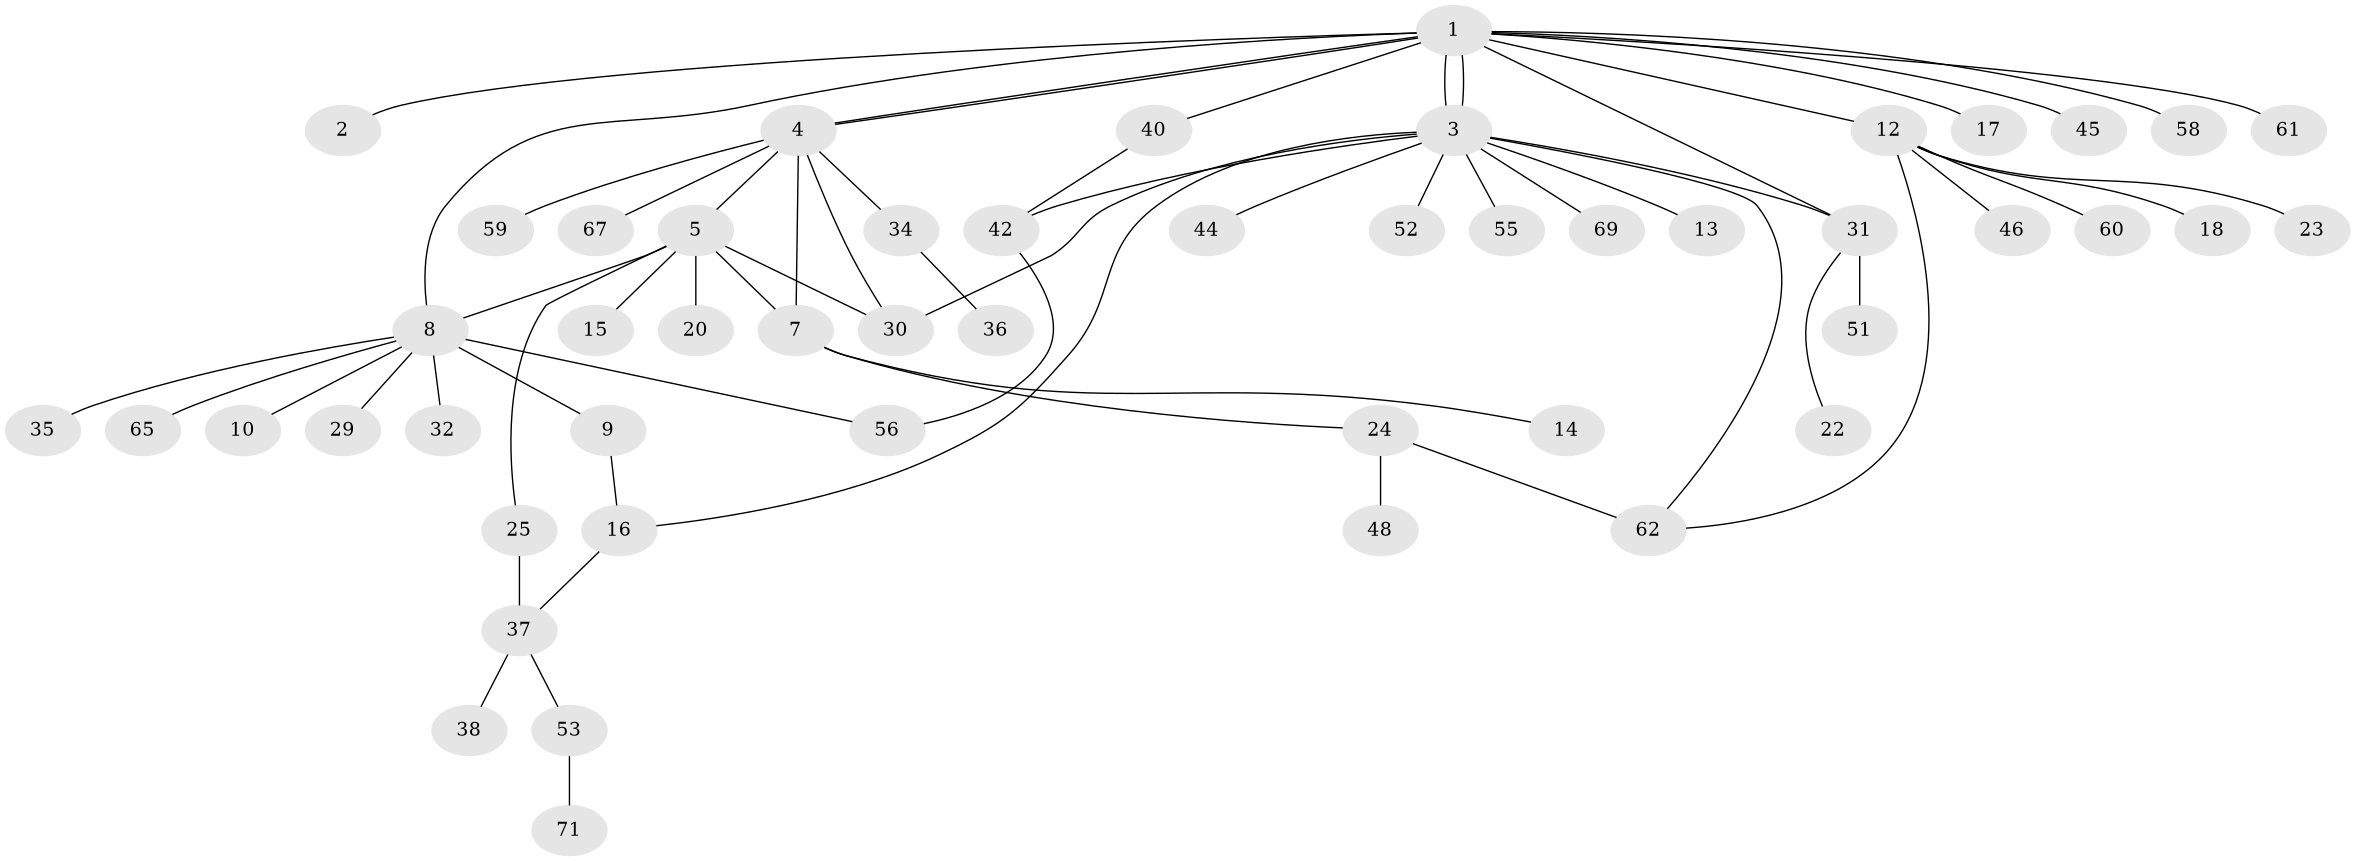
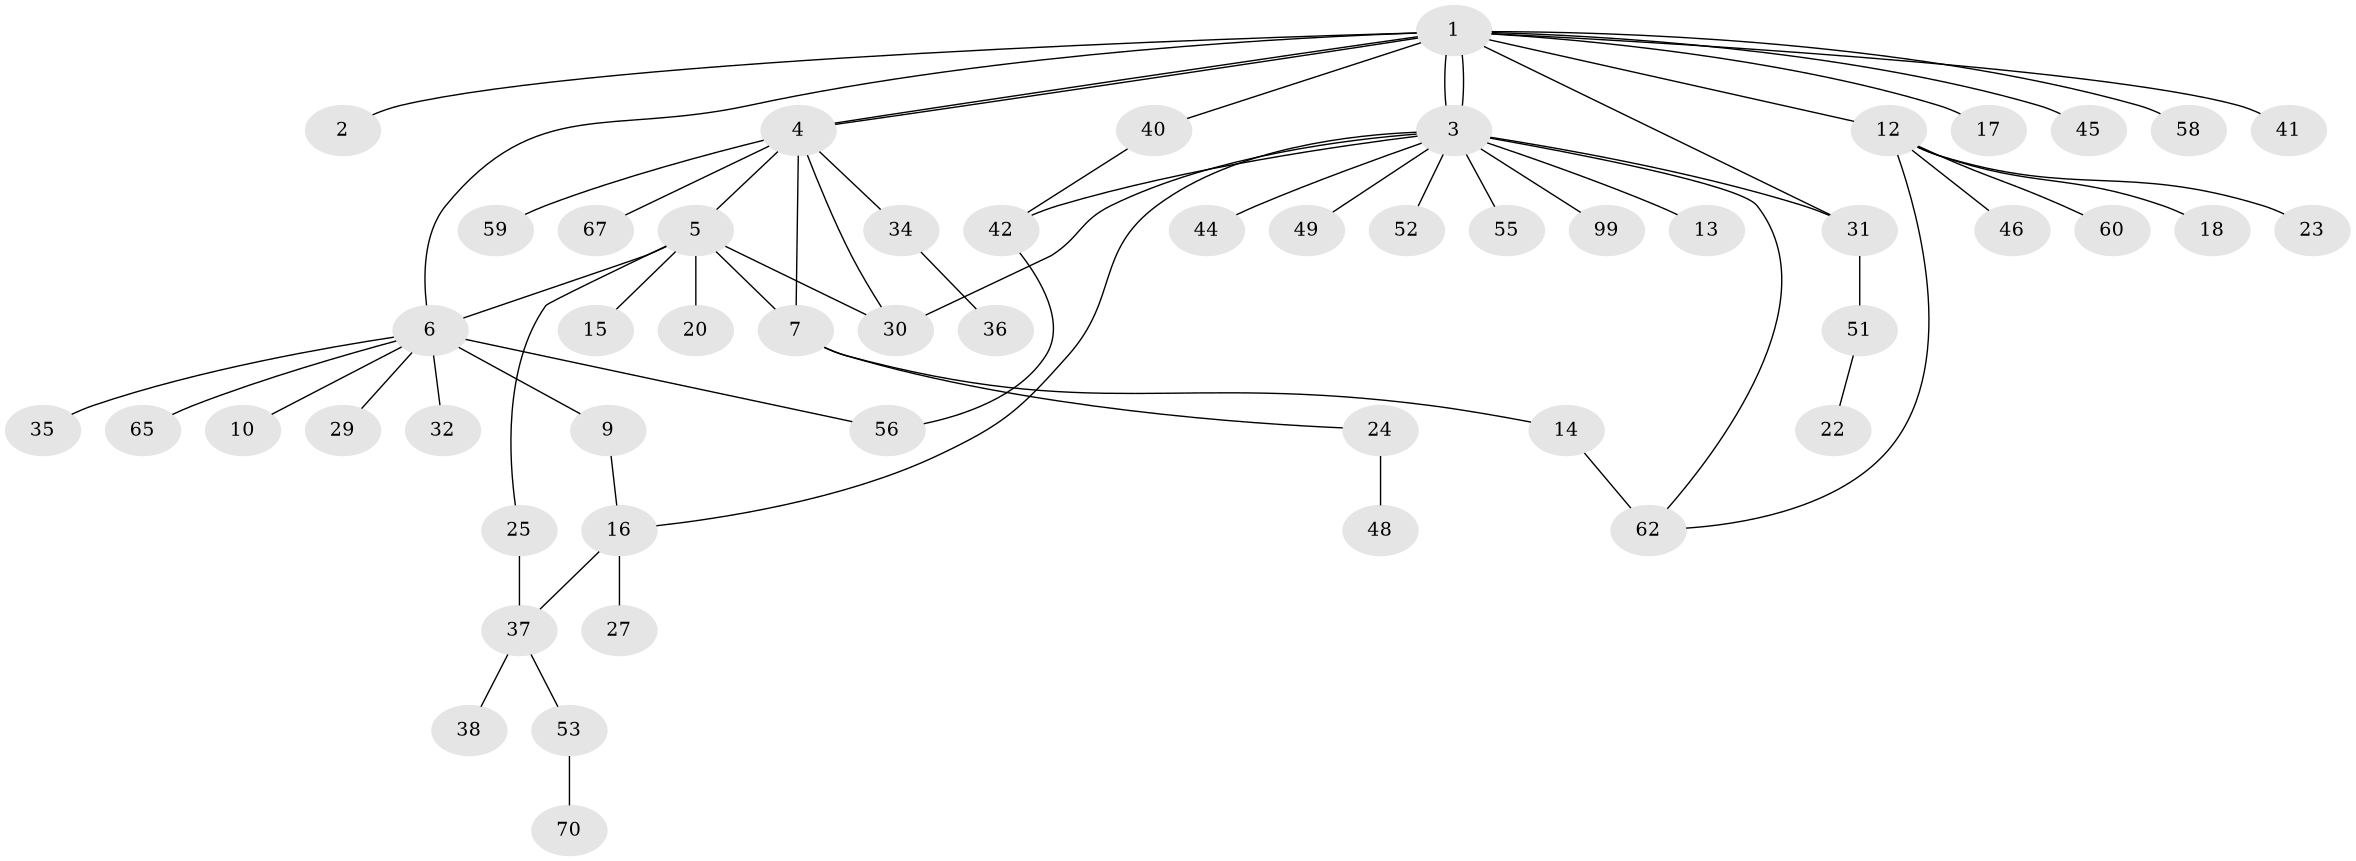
node "61": label "61" -> "41"
node "49": added
node "69": label "69" -> "99"
edge "31" -- "22": now "51" -- "22"
node "8": label "8" -> "6"
edge "24" -- "62": now "14" -- "62"
node "27": added
node "71": label "71" -> "70"
